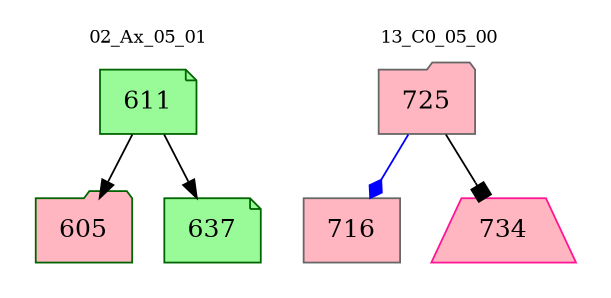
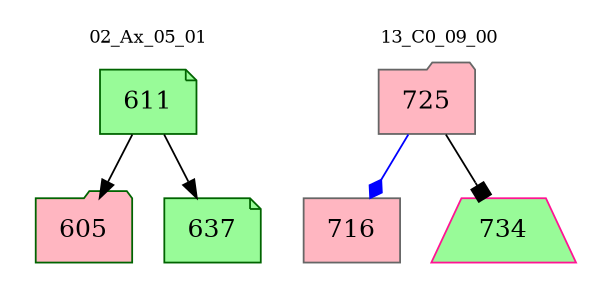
cluster "13_C0_05_00": label "13_C0_05_00" -> "13_C0_09_00"
node "734": fillcolor lightpink -> palegreen
